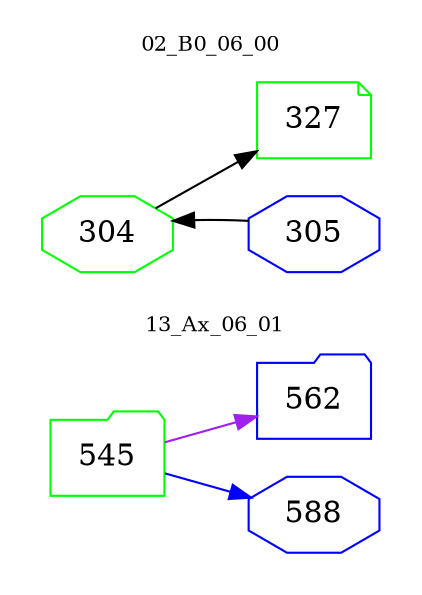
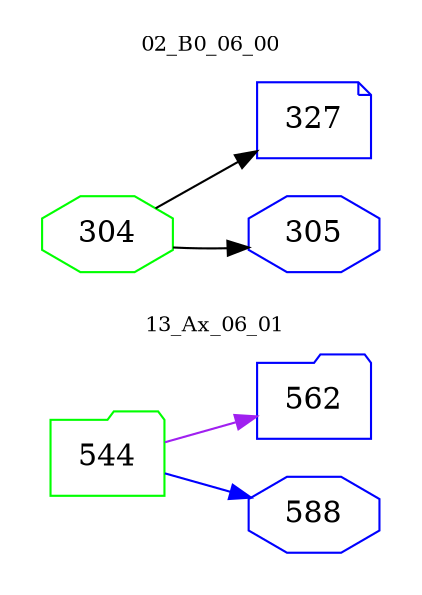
node "327": color green -> blue
edge "305" -> "304": reversed
node "545": label "545" -> "544"
